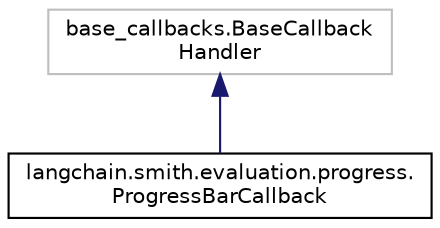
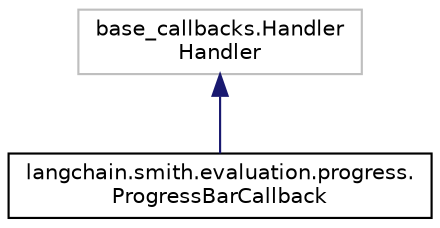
node "base_callbacks.BaseCallback Handler": label "base_callbacks.BaseCallback Handler" -> "base_callbacks.Handler Handler"
